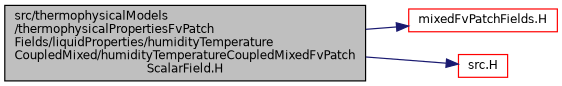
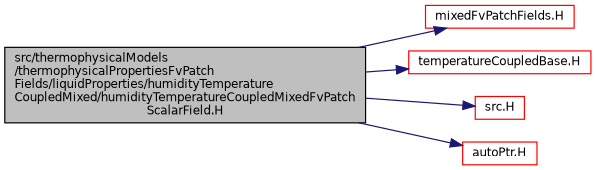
node "temperatureCoupledBase.H": added
node "autoPtr.H": added
